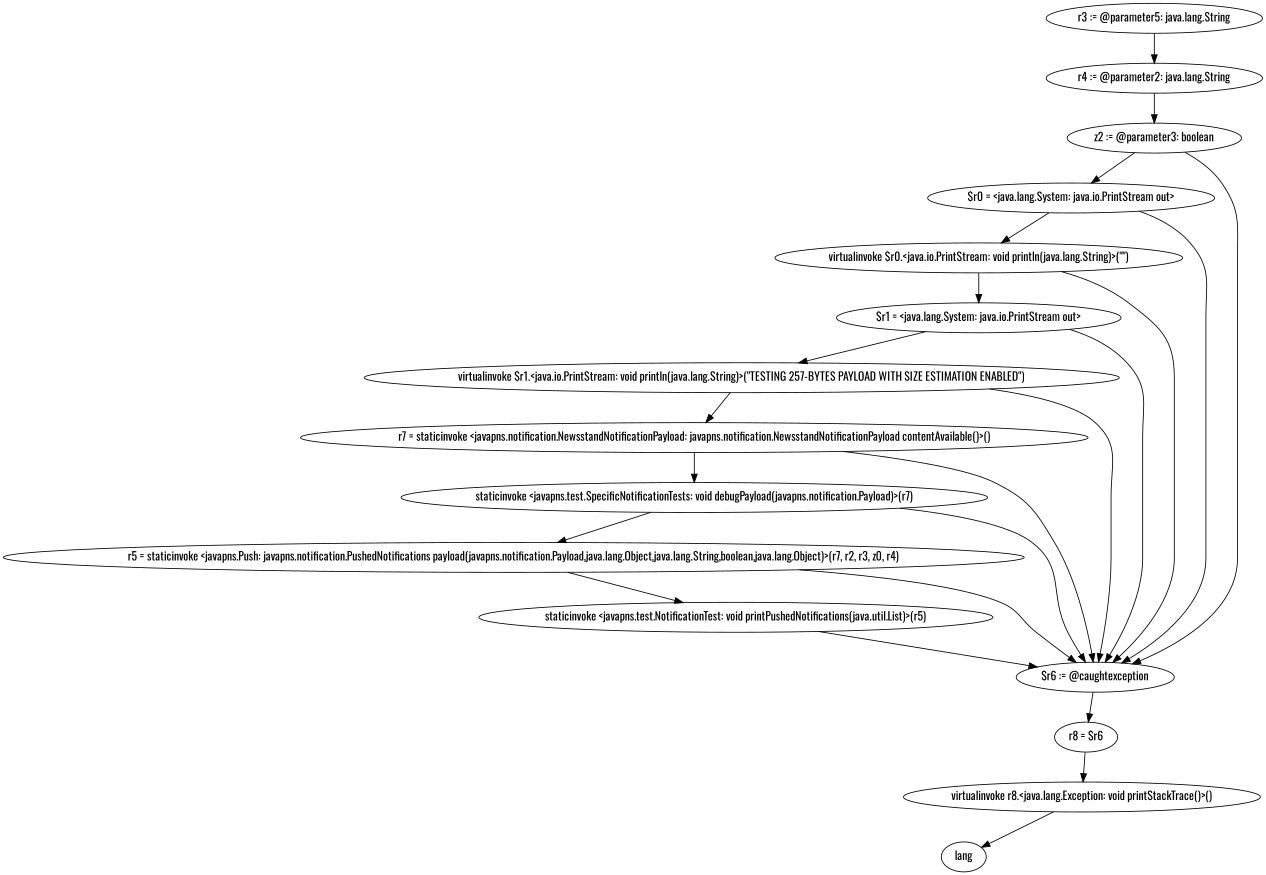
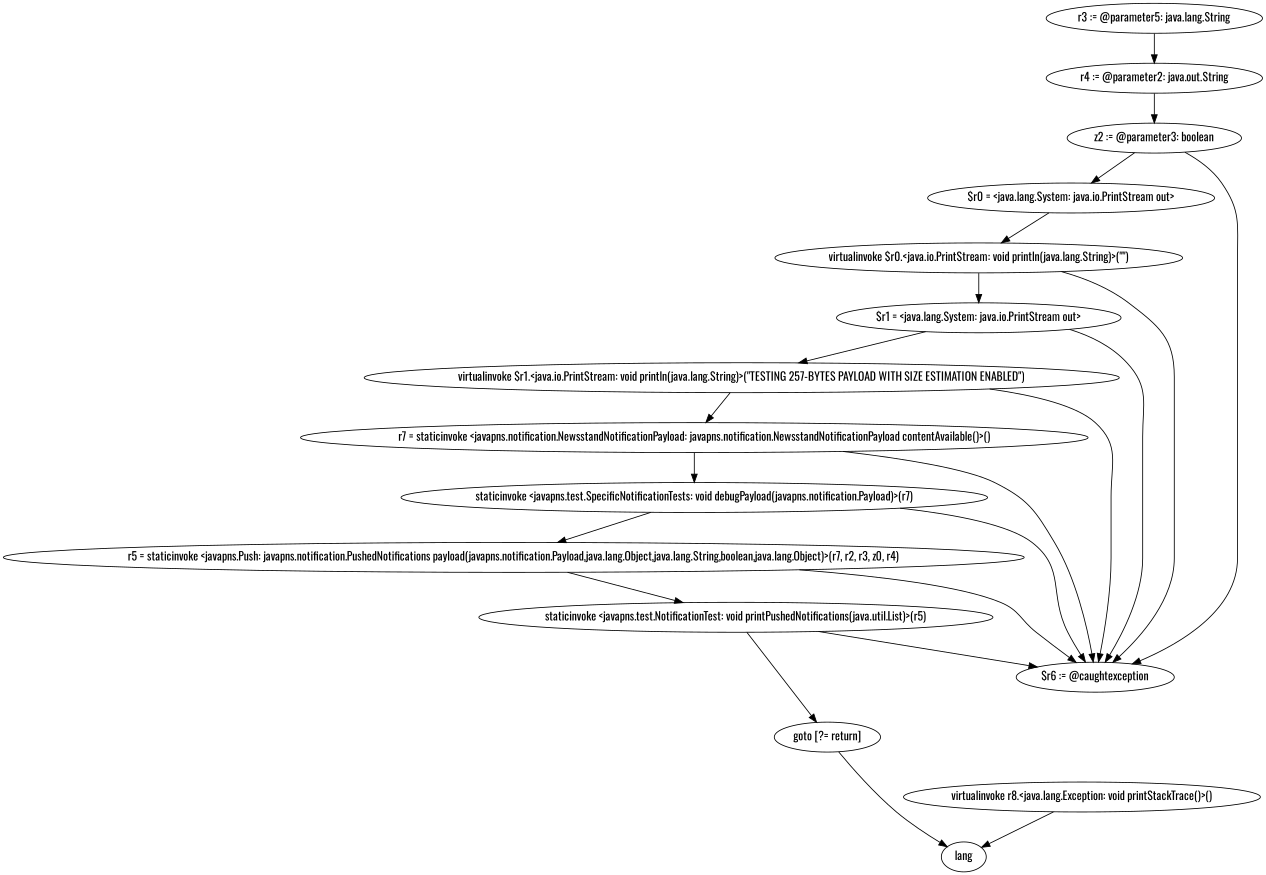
node "r4 := @parameter2: java.lang.String": label "r4 := @parameter2: java.lang.String" -> "r4 := @parameter2: java.out.String"
edge "$r0 = <java.lang.System: java.io.PrintStream out>" -> "$r6 := @caughtexception": removed
node "goto [?= return]": added
node "r8 = $r6": removed
